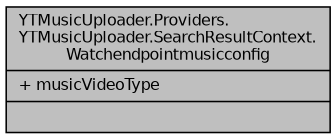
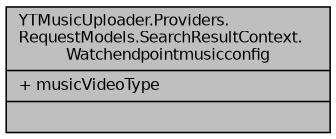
node "YTMusicUploader.Providers.": text "YTMusicUploader.SearchResultContext." -> "RequestModels.SearchResultContext."
